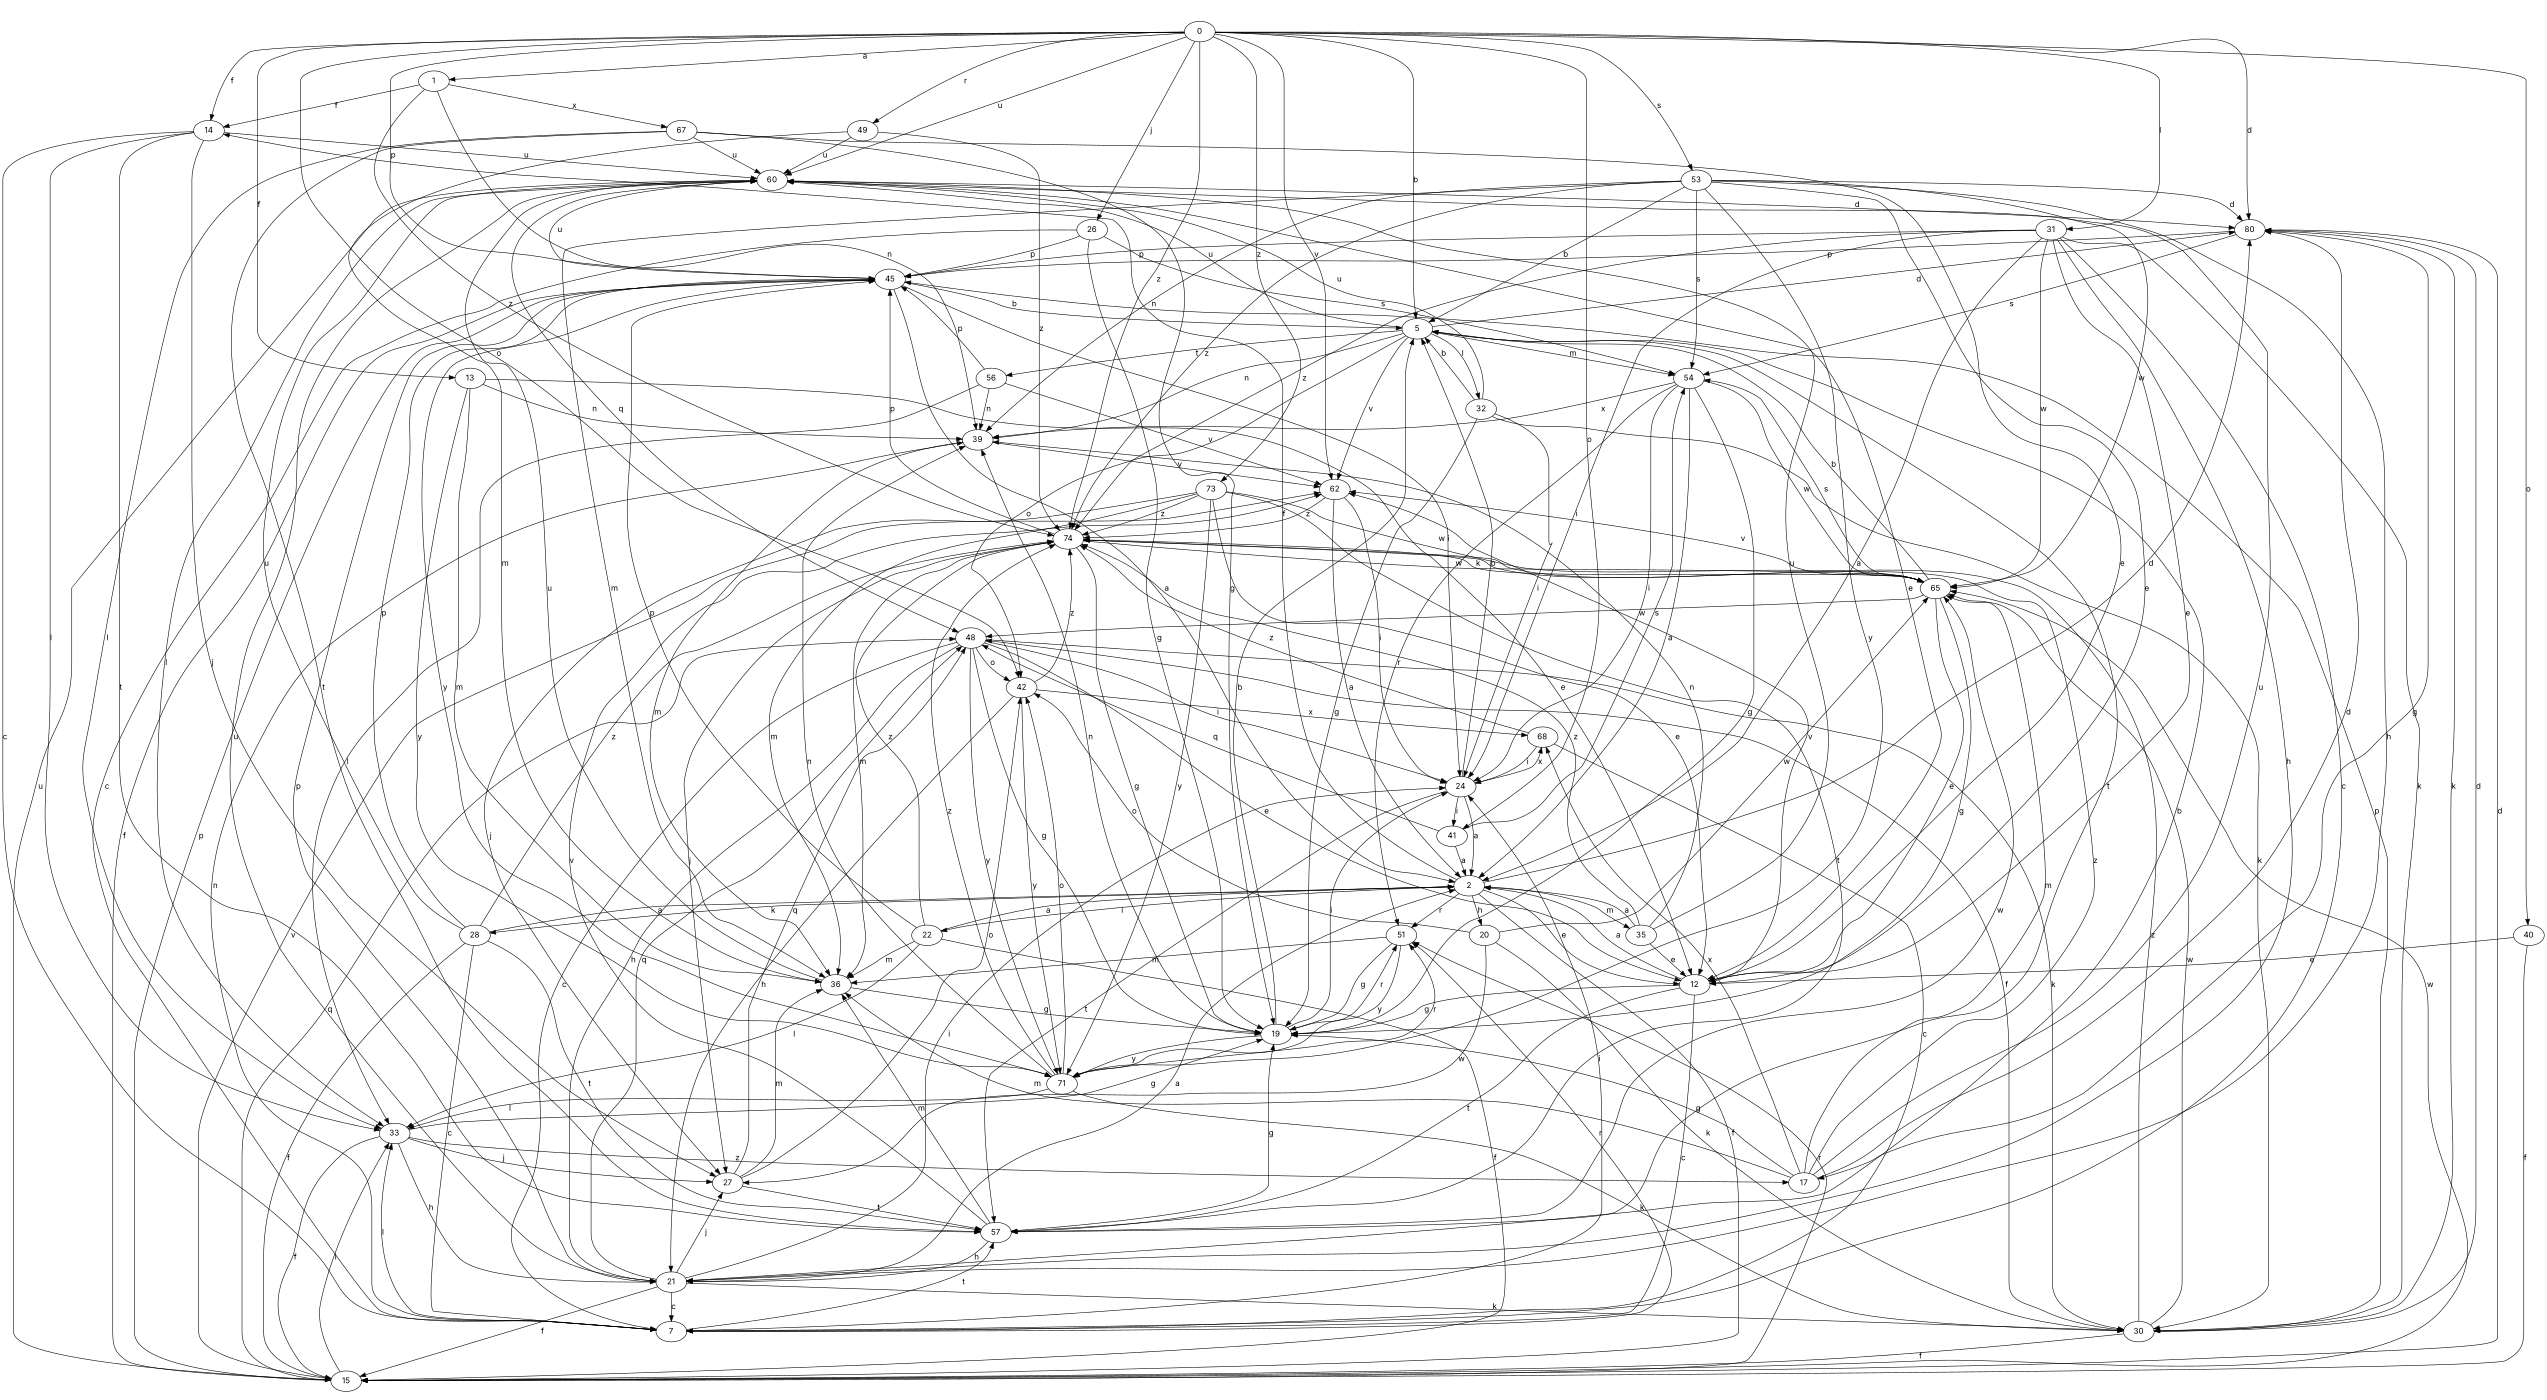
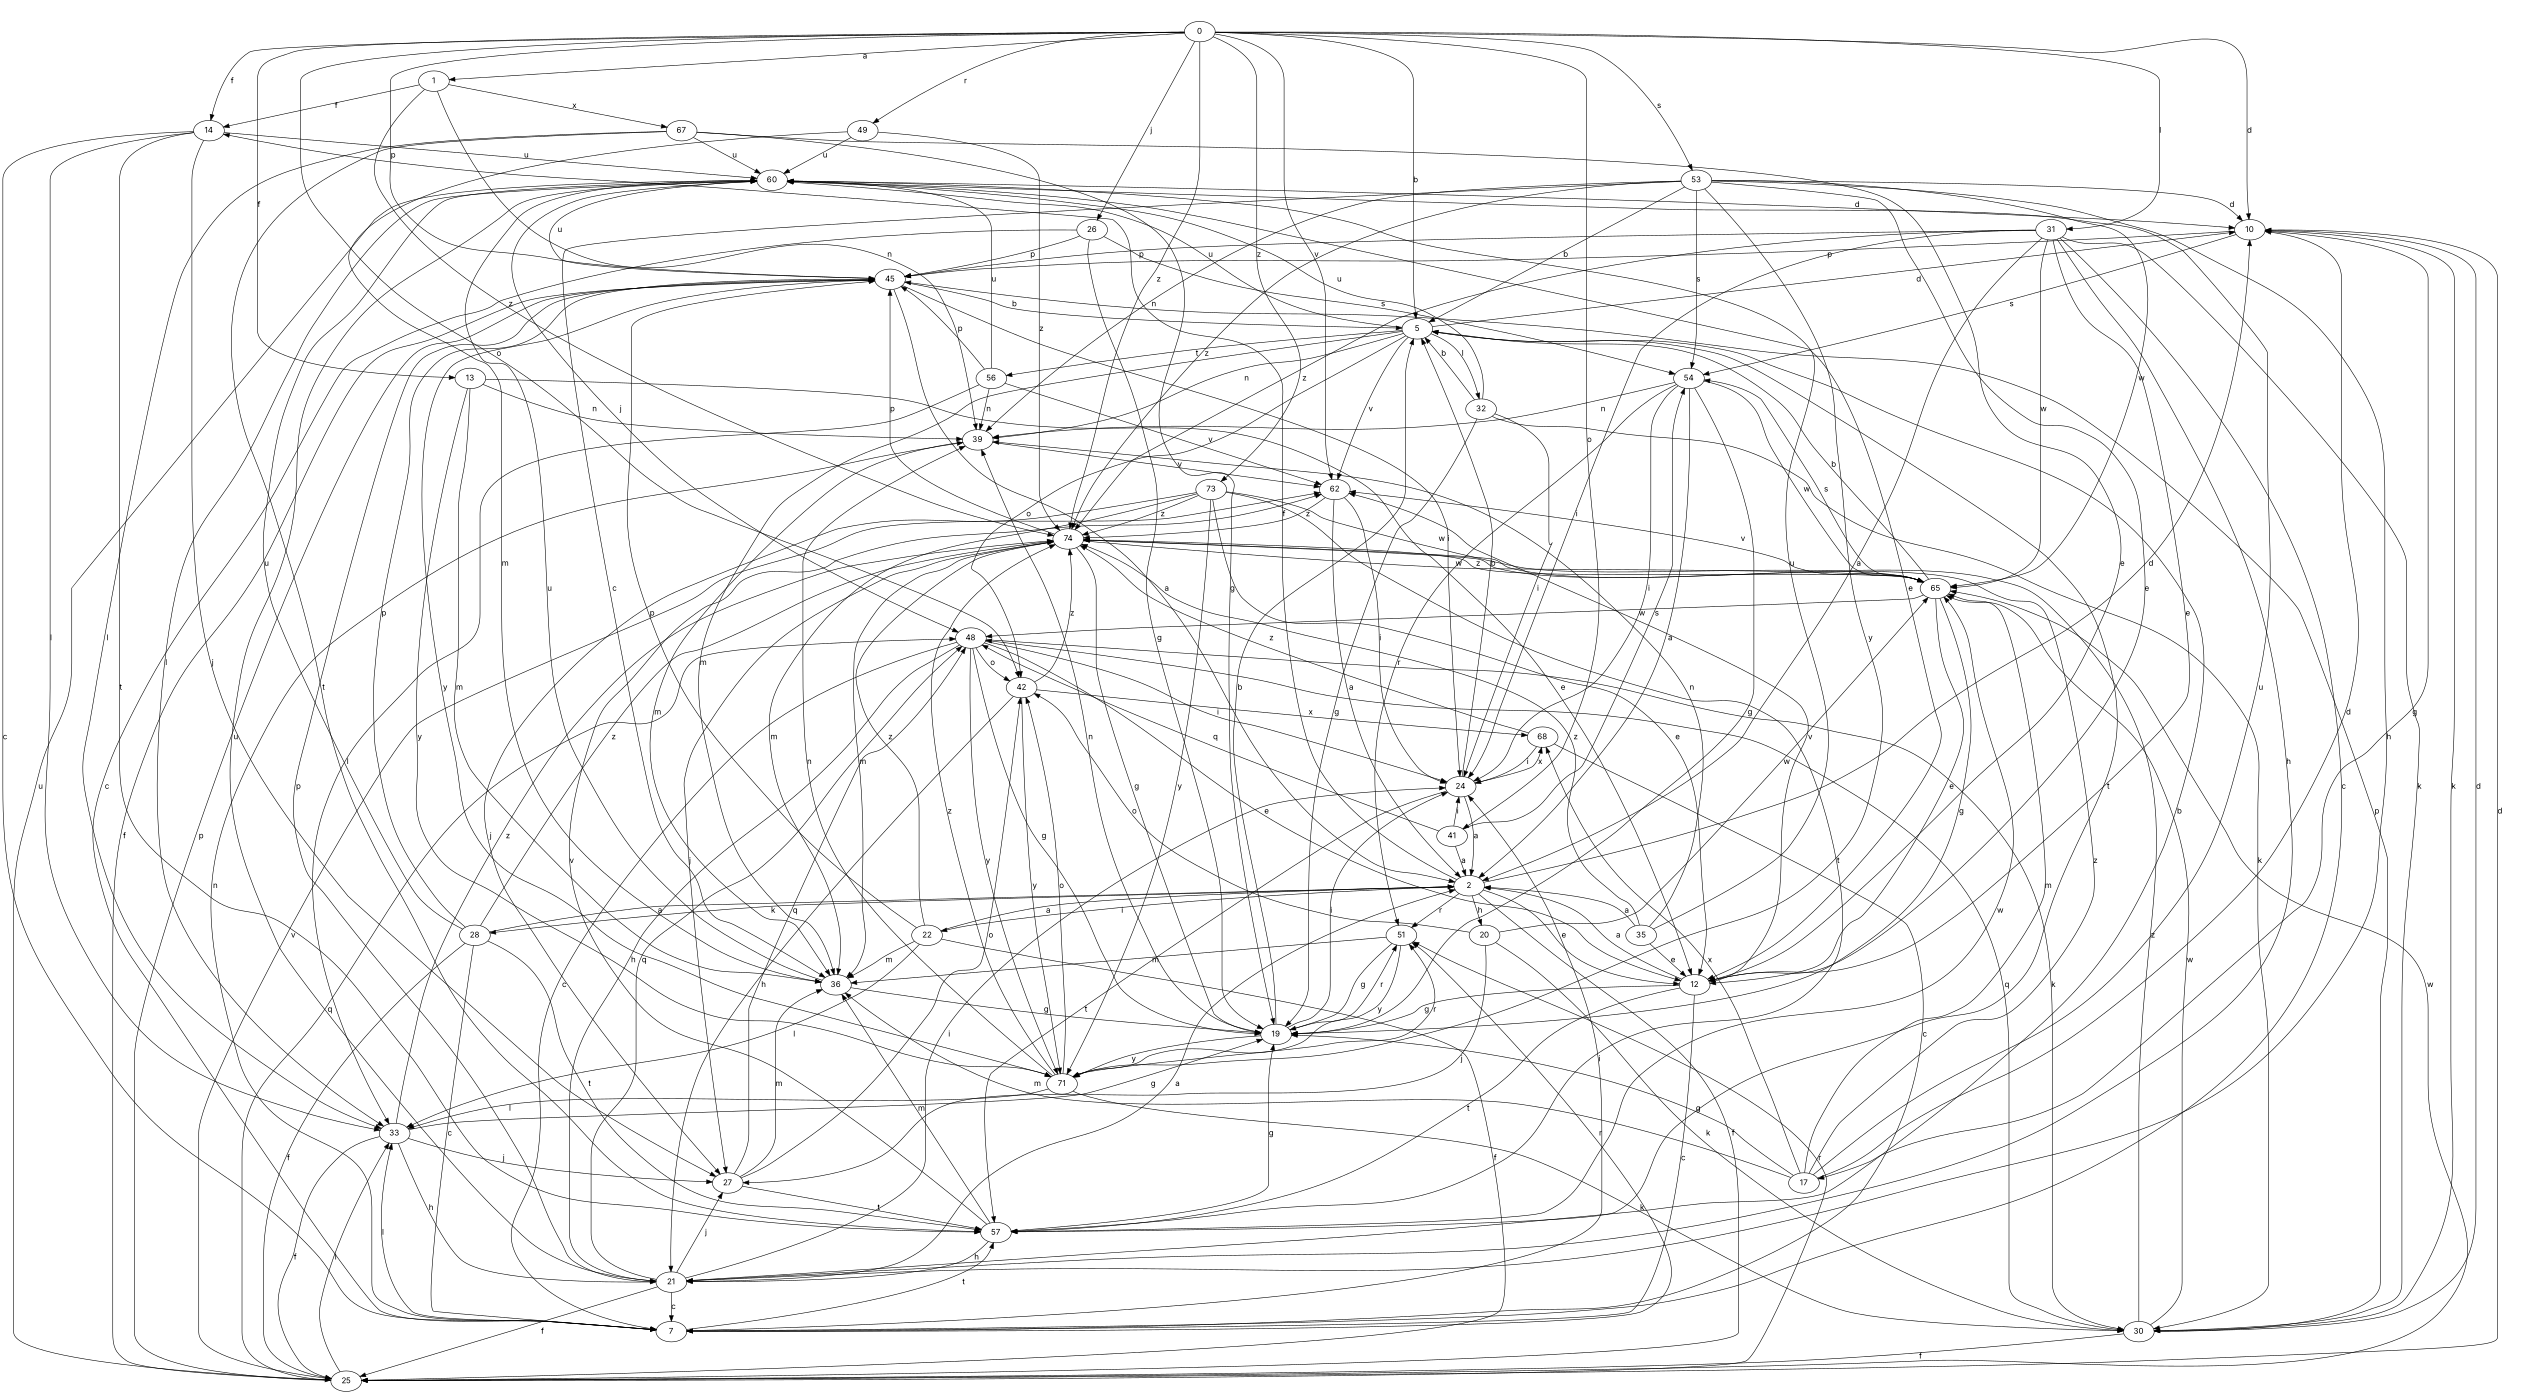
edge "0" -> "60": now "56" -> "60"
node "80": label "80" -> "10"
edge "5" -> "54": now "5" -> "36"
edge "60" -> "48": label "q" -> "j"
edge "54" -> "39": label "x" -> "n"
edge "65" -> "74": label "k" -> "z"
edge "53" -> "36": label "m" -> "c"
edge "24" -> "41": reversed
edge "2" -> "35": removed, label "m"
node "40": removed
edge "30" -> "48": label "f" -> "q"
edge "20" -> "27": label "w" -> "j"
edge "33" -> "17": now "33" -> "74"
edge "21" -> "30": removed, label "k"
node "15": label "15" -> "25"
